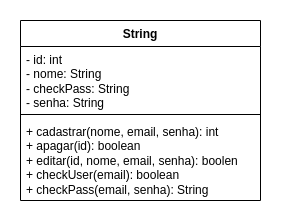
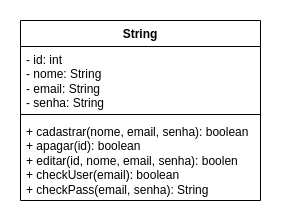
node "- id: int - nome: String - checkPass: String - senha: String": label "- id: int - nome: String - checkPass: String - senha: String" -> "- id: int - nome: String - email: String - senha: String"
node "+ cadastrar(nome, email, senha): int + apagar(id): boolean + editar(id, nome, email, senha): boolen + checkUser(email): boolean + checkPass(email, senha): String": label "+ cadastrar(nome, email, senha): int + apagar(id): boolean + editar(id, nome, email, senha): boolen + checkUser(email): boolean + checkPass(email, senha): String" -> "+ cadastrar(nome, email, senha): boolean + apagar(id): boolean + editar(id, nome, email, senha): boolen + checkUser(email): boolean + checkPass(email, senha): String"
